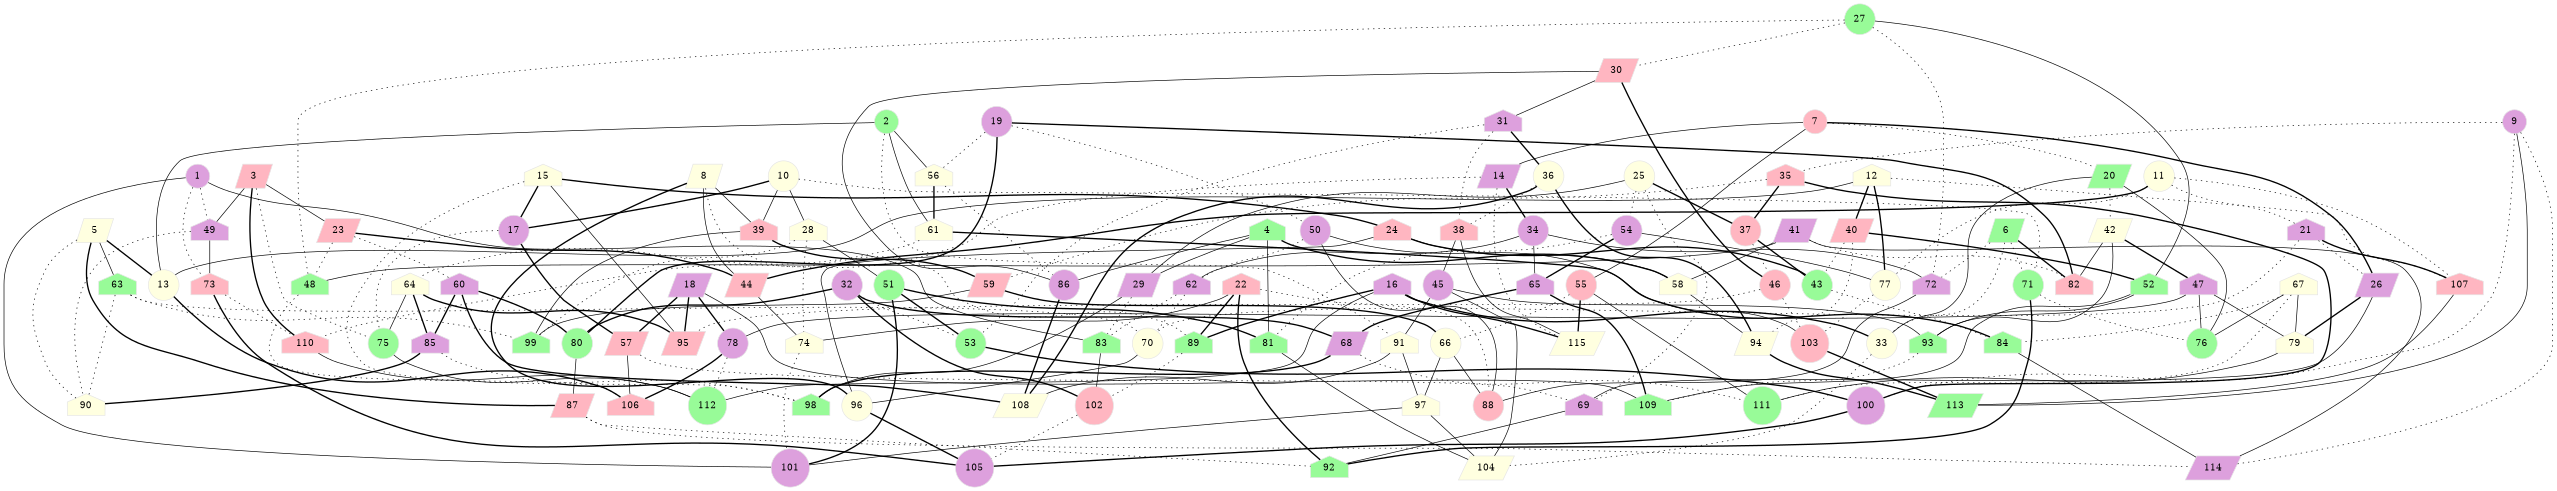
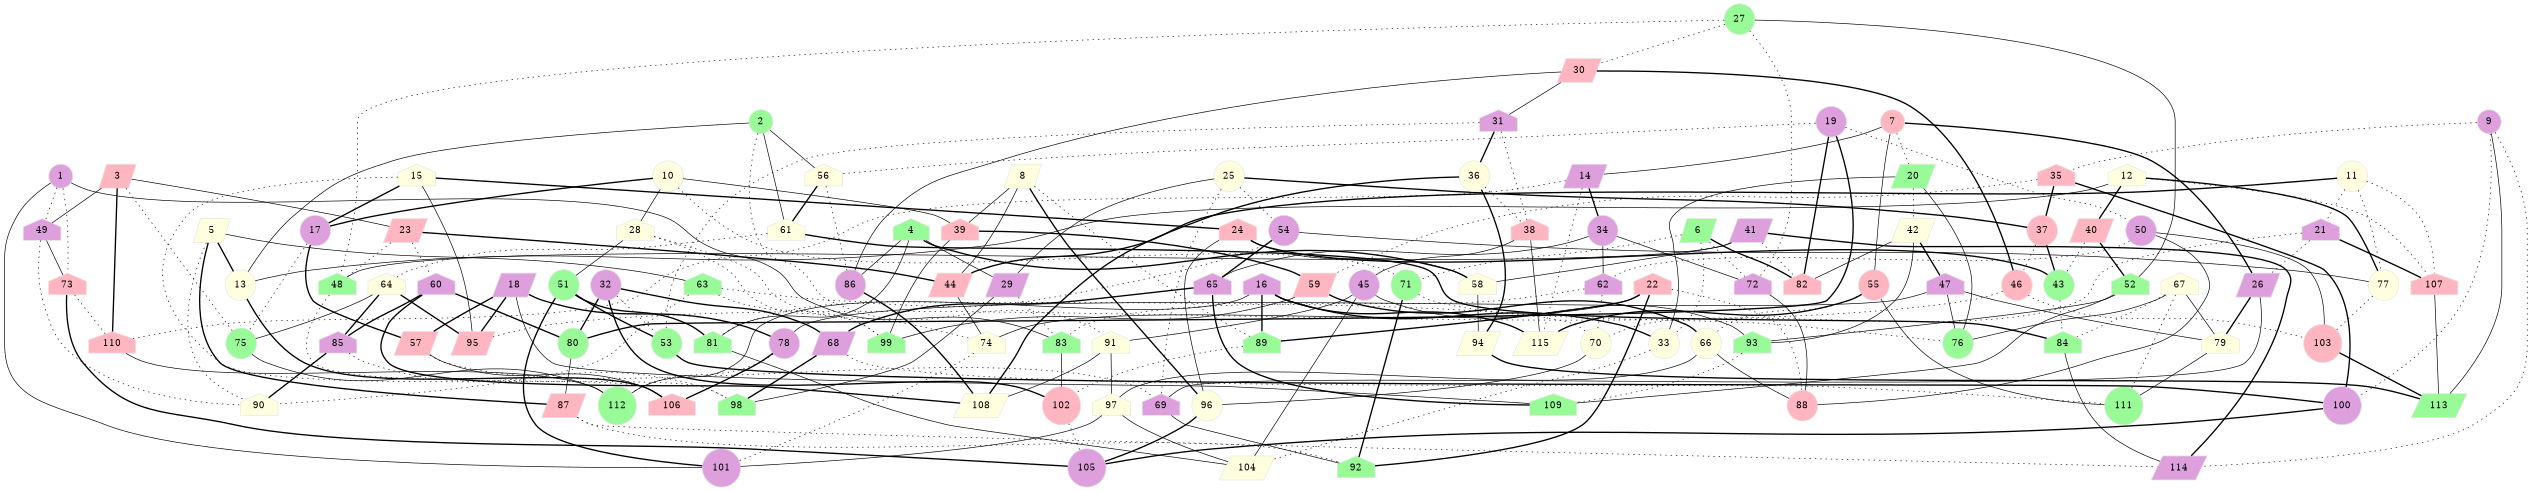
edge "41" -- "114": style solid -> bold
edge "40" -- "94": removed
